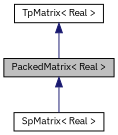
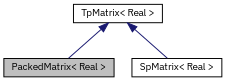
edge "SpMatrix< Real >" -> "PackedMatrix< Real >": now "SpMatrix< Real >" -> "TpMatrix< Real >"
